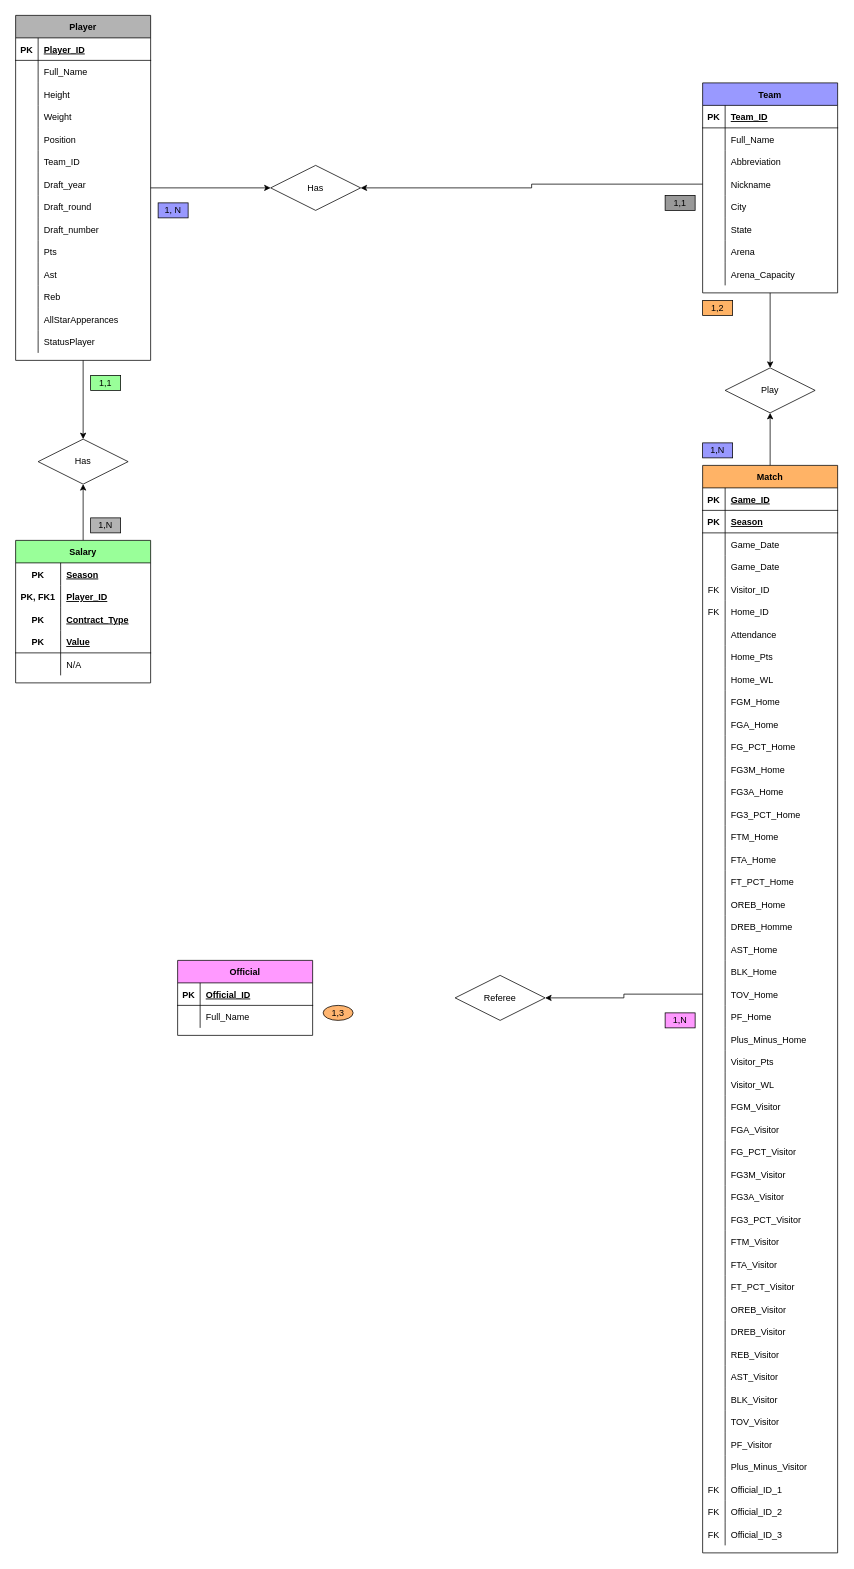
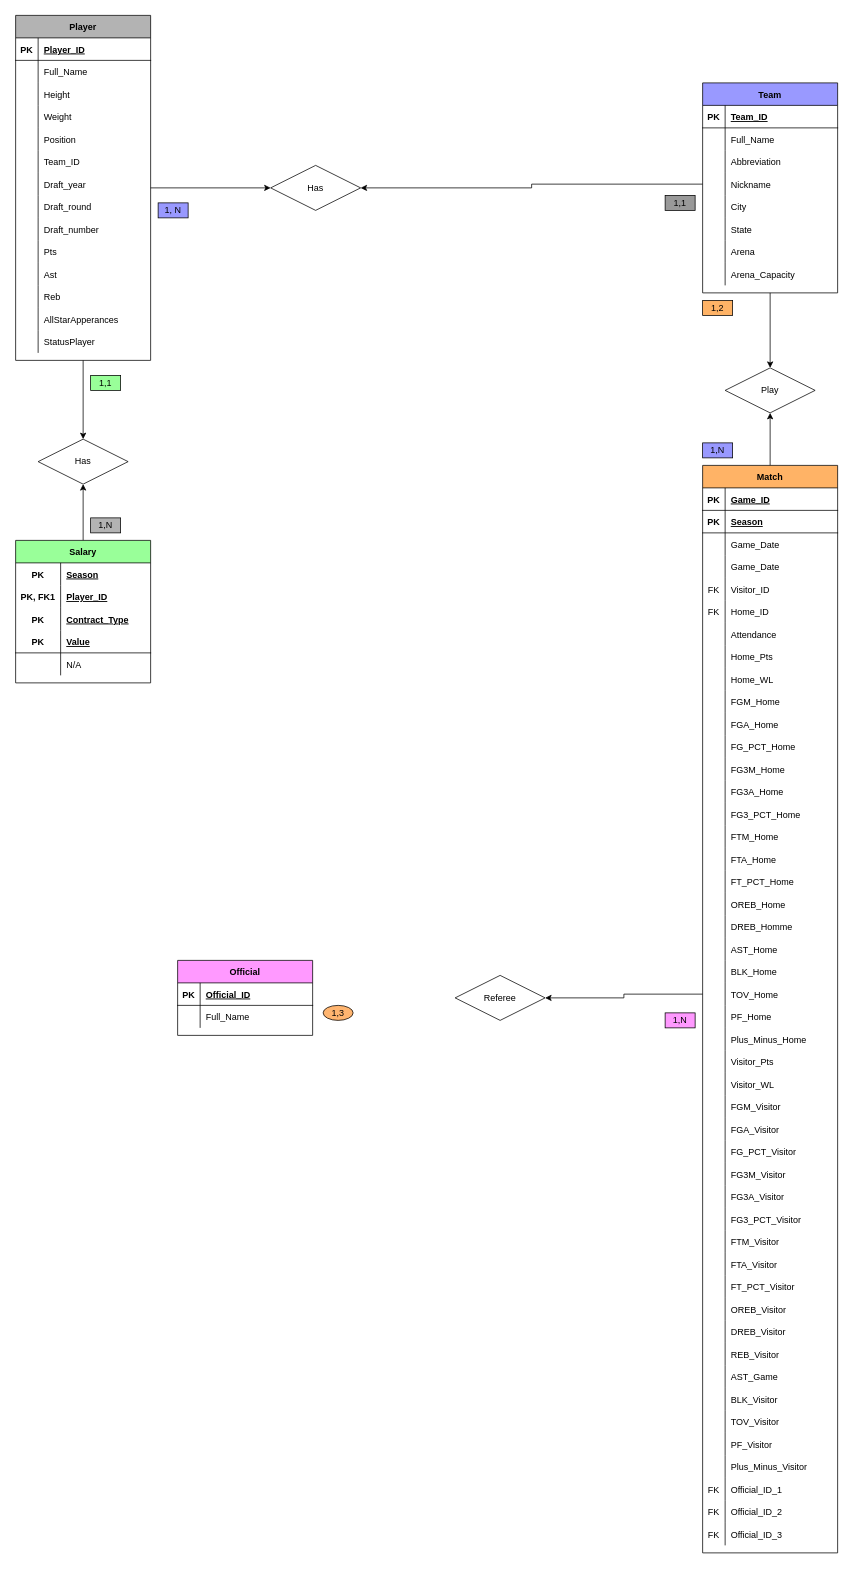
node "AST_Visitor": label "AST_Visitor" -> "AST_Game"
